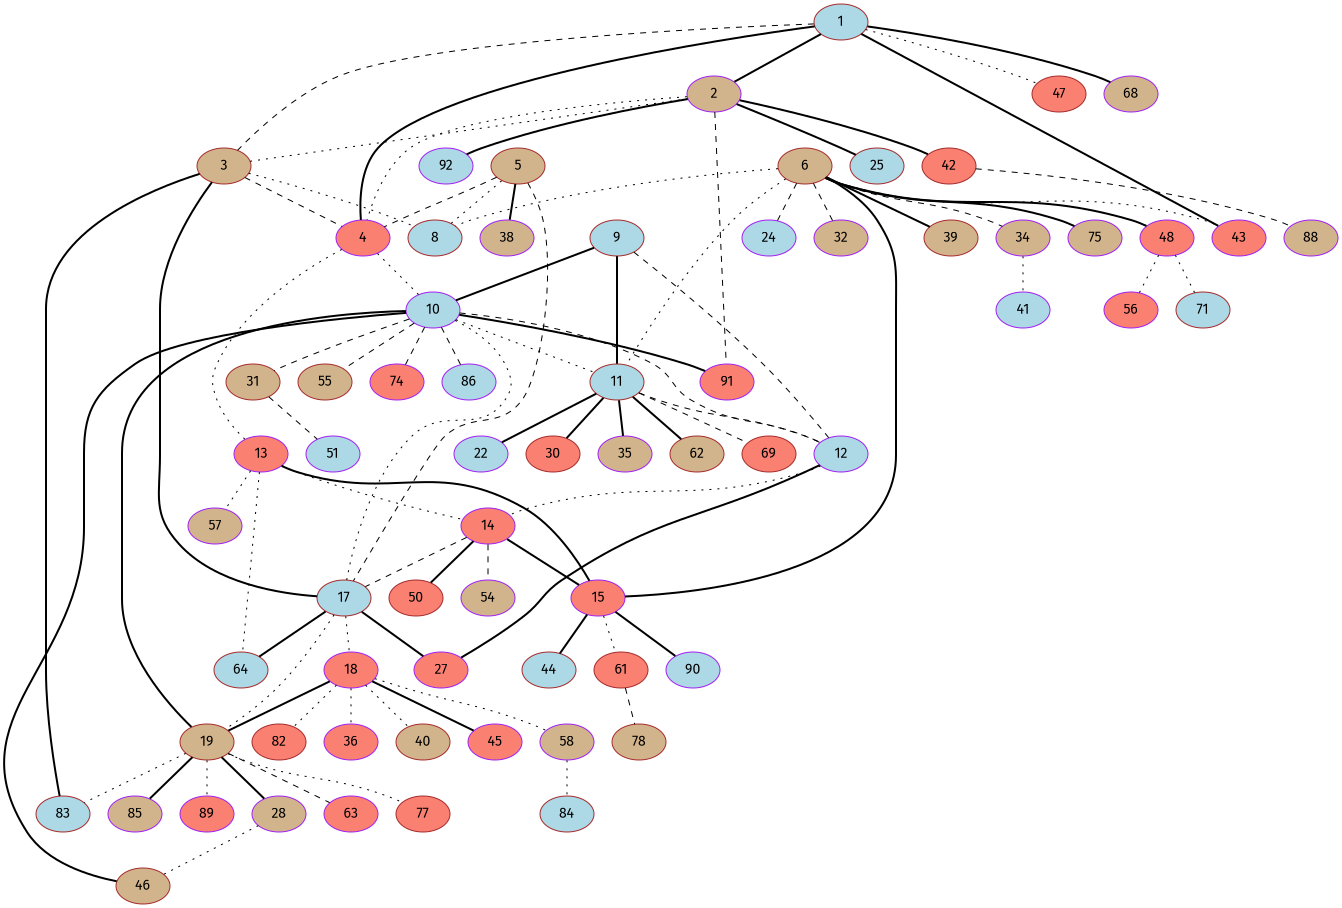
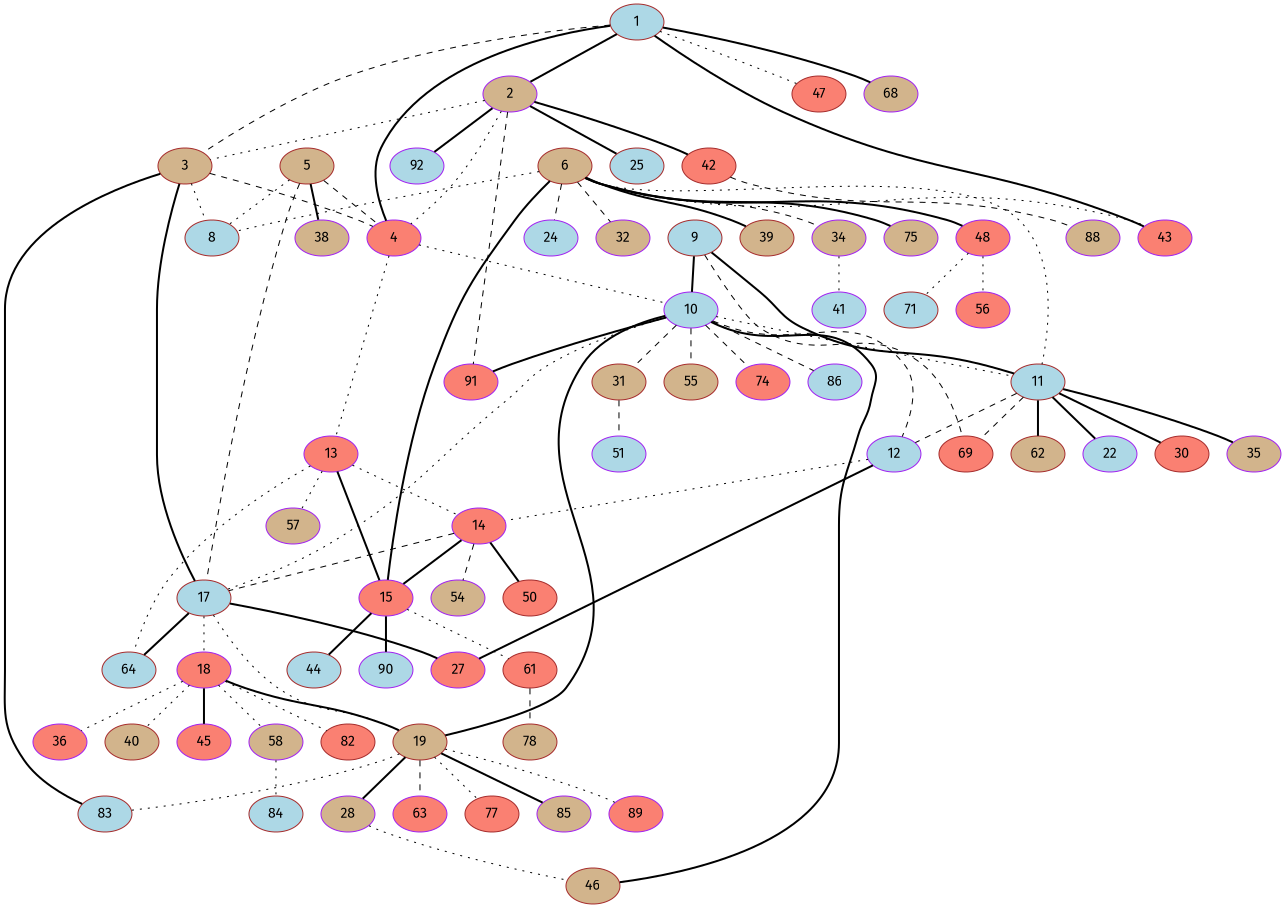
edge "9" -- "12": now "9" -- "69"
